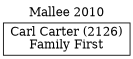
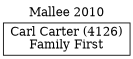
node "Carl Carter (2126) Family First": label "Carl Carter (2126) Family First" -> "Carl Carter (4126) Family First"
